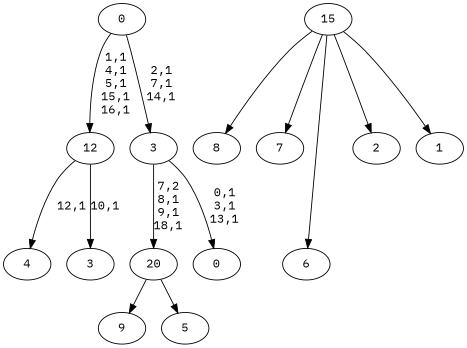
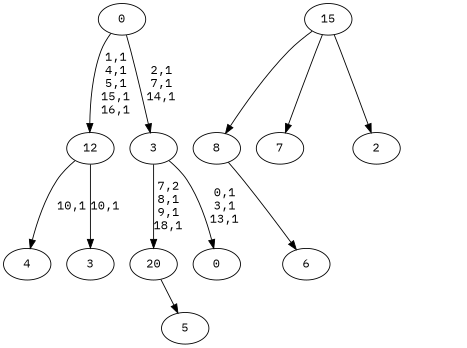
edge "15" -> "6": now "8" -> "6"
node "1": removed
edge "12" -> "4": label "12,1" -> "10,1"
node "9": removed
